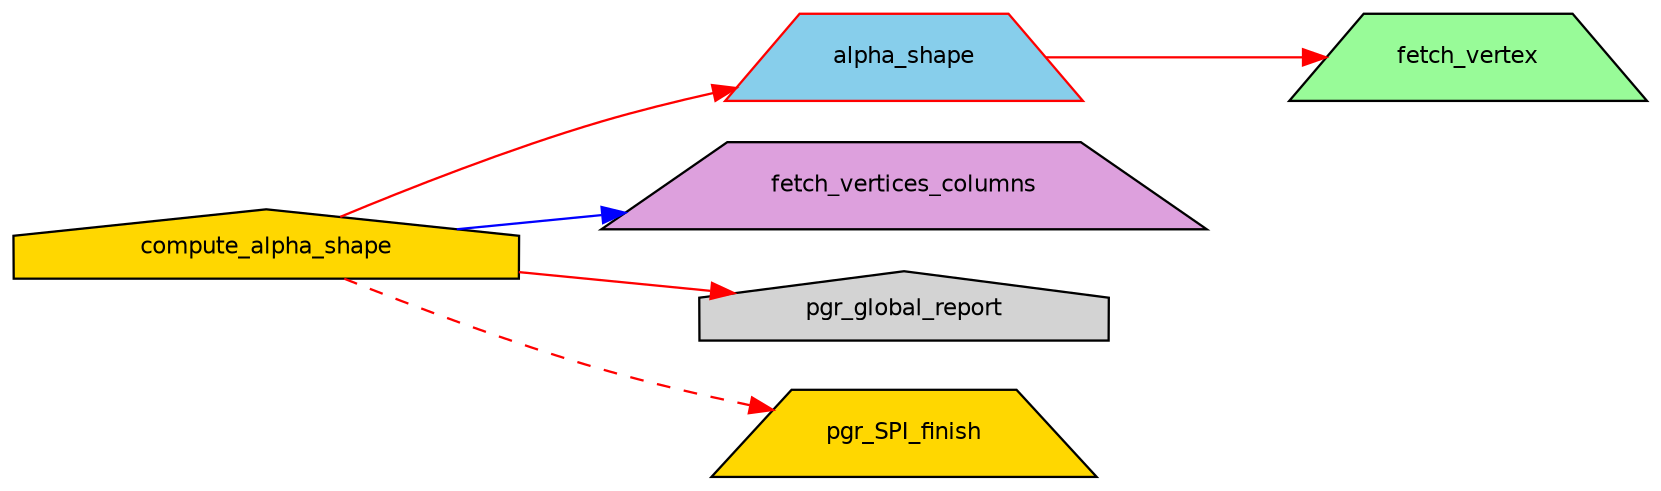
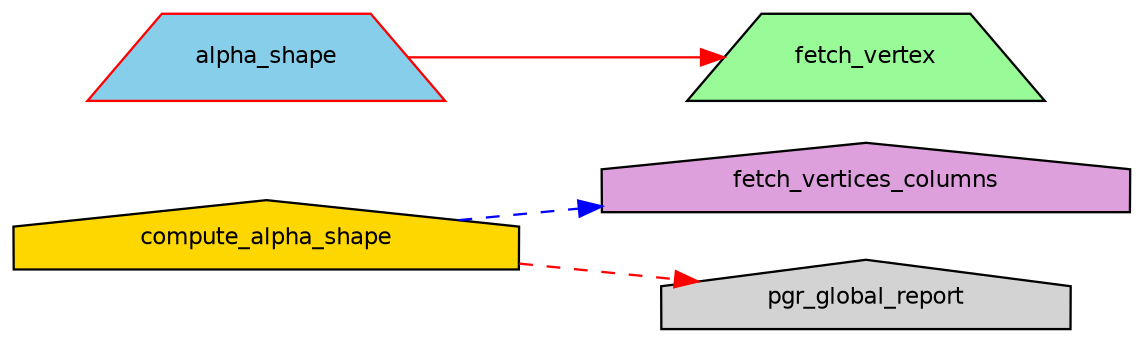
edge "compute_alpha_shape" -> "alpha_shape": removed
node "fetch_vertices_columns": shape trapezium -> house
edge "compute_alpha_shape" -> "fetch_vertices_columns": style solid -> dashed
edge "compute_alpha_shape" -> "pgr_global_report": style solid -> dashed
node "pgr_SPI_finish": removed
